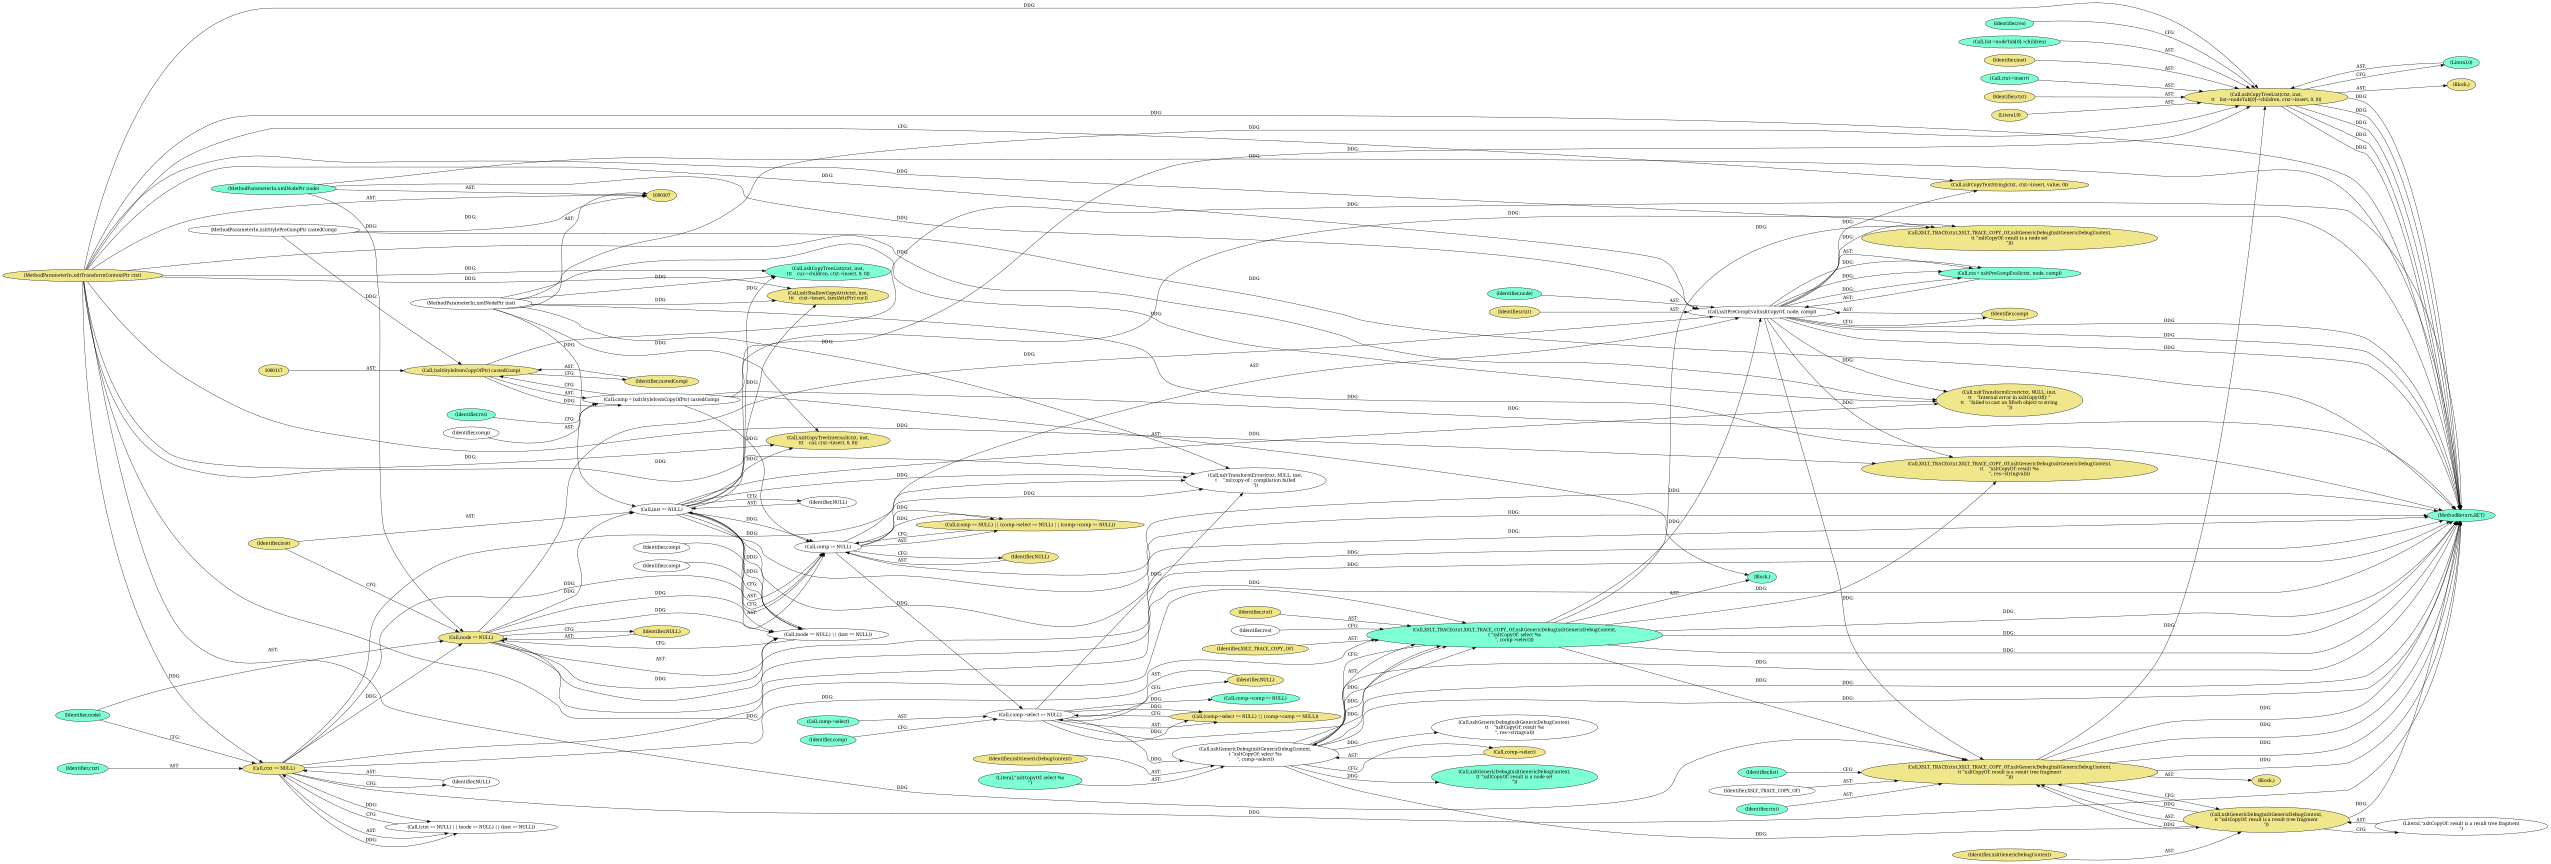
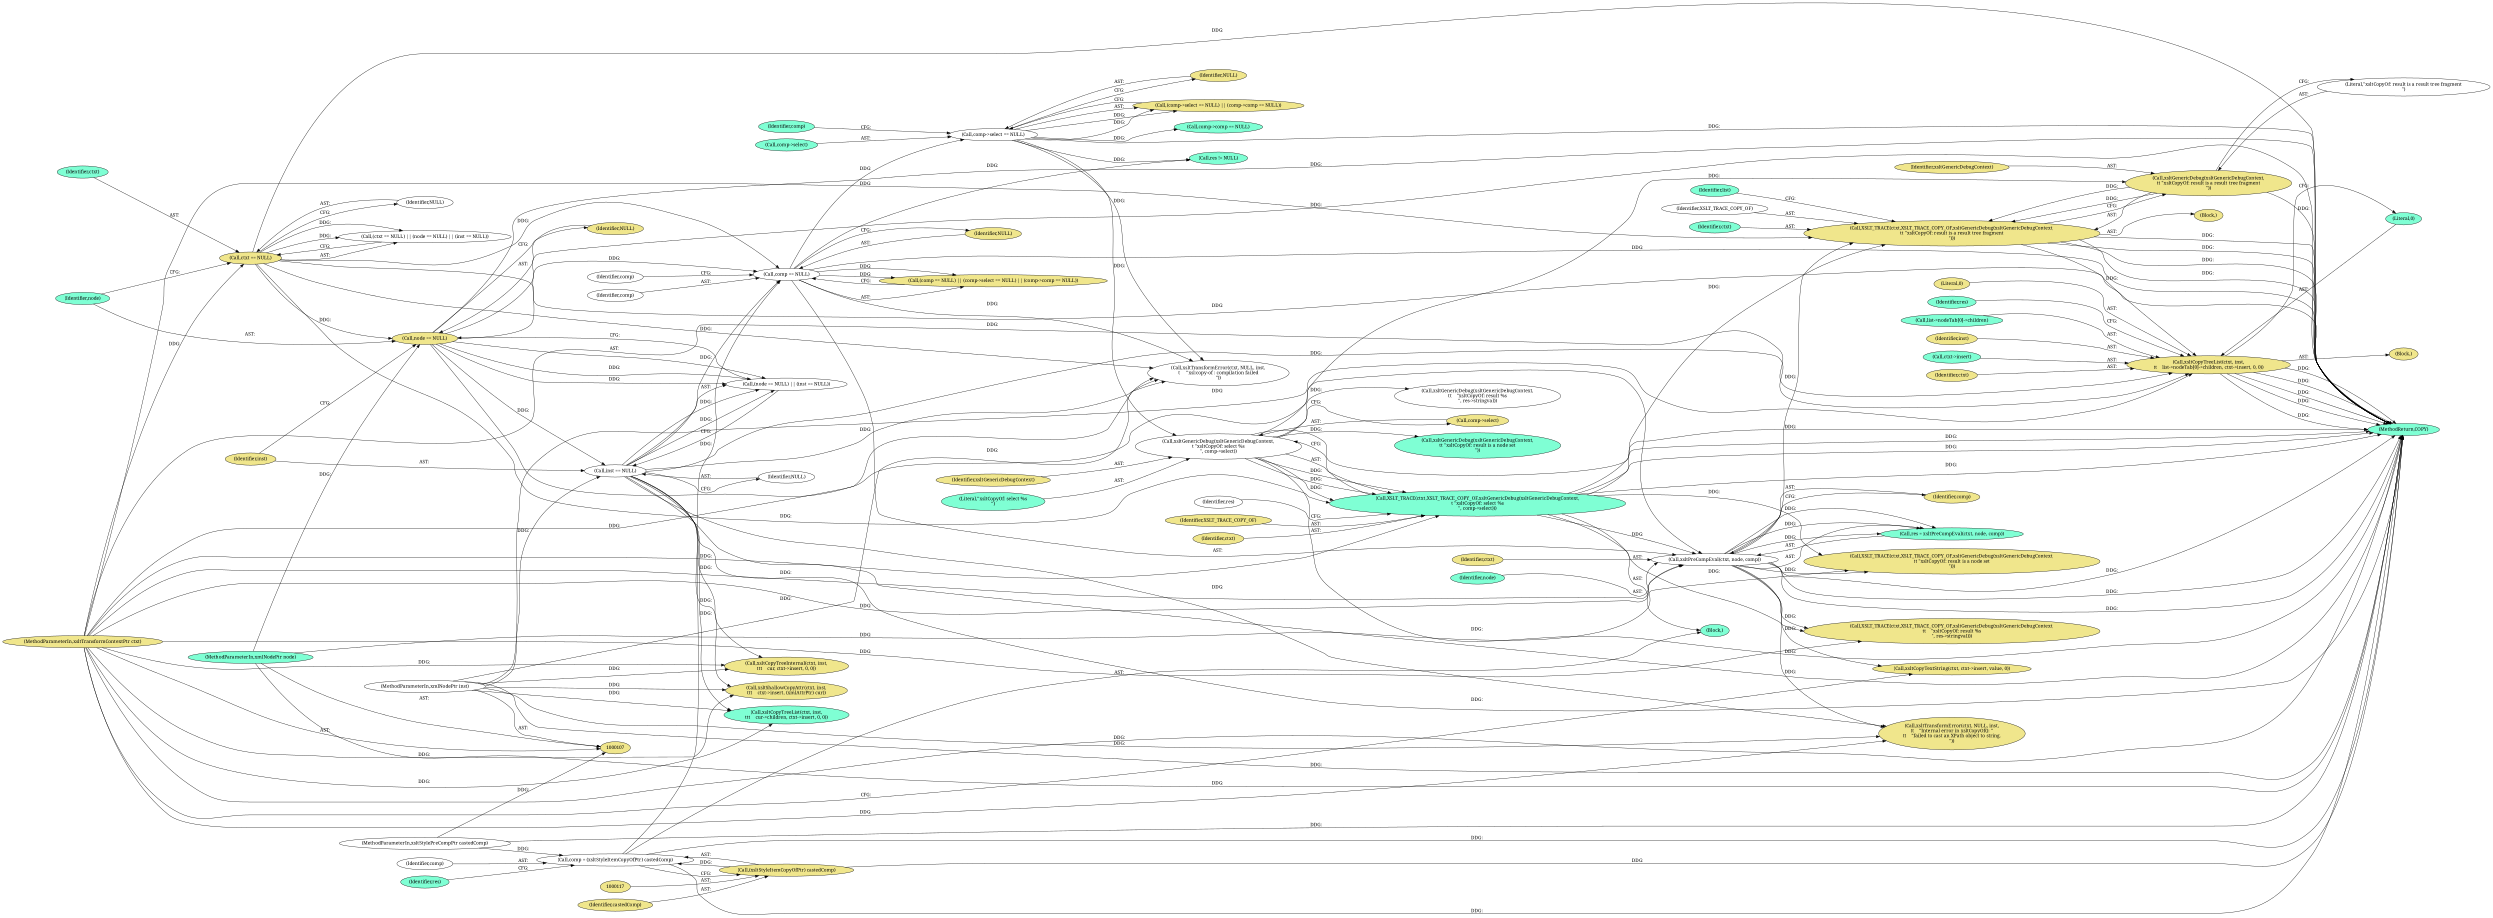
node "(Call,res != NULL)": added
edge "(MethodParameterIn,xsltStylePreCompPtr castedComp)" -> "(Call,(xsltStyleItemCopyOfPtr) castedComp)": now "(MethodParameterIn,xsltStylePreCompPtr castedComp)" -> "(Call,comp = (xsltStyleItemCopyOfPtr) castedComp)"
node "(Call,xsltPreCompEval(xsltCopyOf, node, comp))": label "(Call,xsltPreCompEval(xsltCopyOf, node, comp))" -> "(Call,xsltPreCompEval(ctxt, node, comp))"
edge "(Call,(xsltStyleItemCopyOfPtr) castedComp)" -> "(Identifier,castedComp)": removed, label "CFG:"
node "(MethodReturn,RET)": label "(MethodReturn,RET)" -> "(MethodReturn,COPY)"
